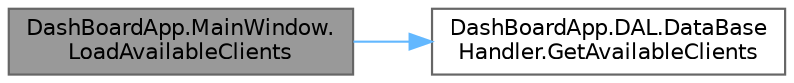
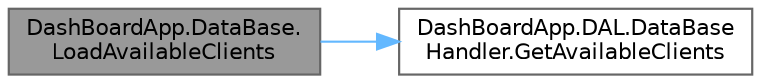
node "DashBoardApp.MainWindow. LoadAvailableClients": label "DashBoardApp.MainWindow. LoadAvailableClients" -> "DashBoardApp.DataBase. LoadAvailableClients"
